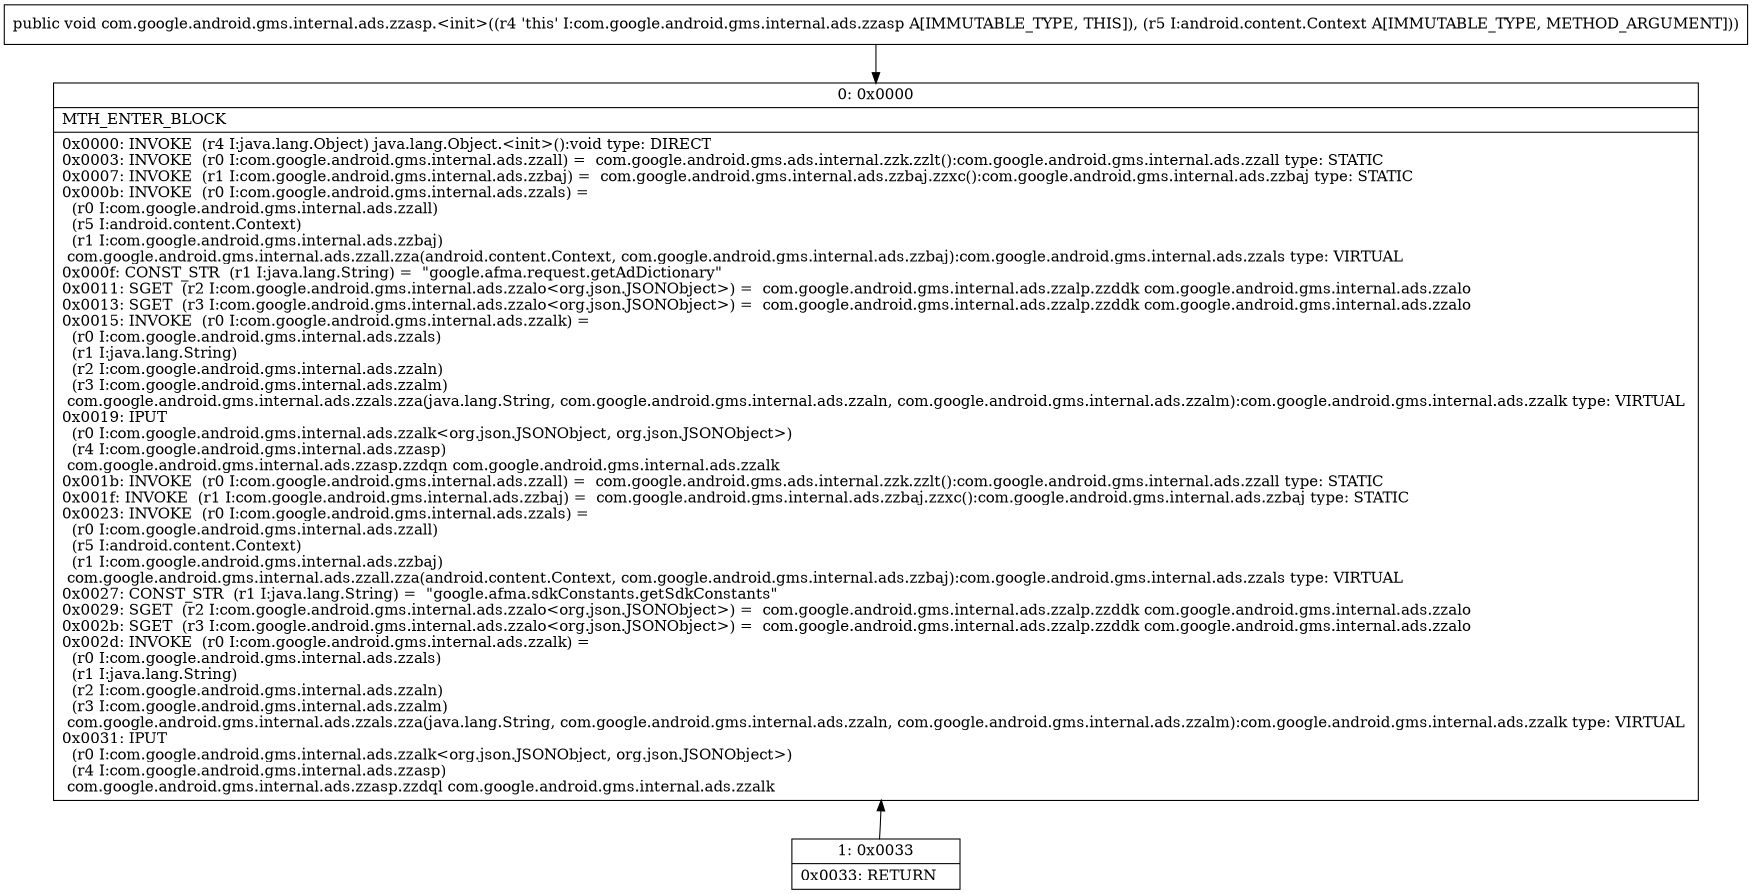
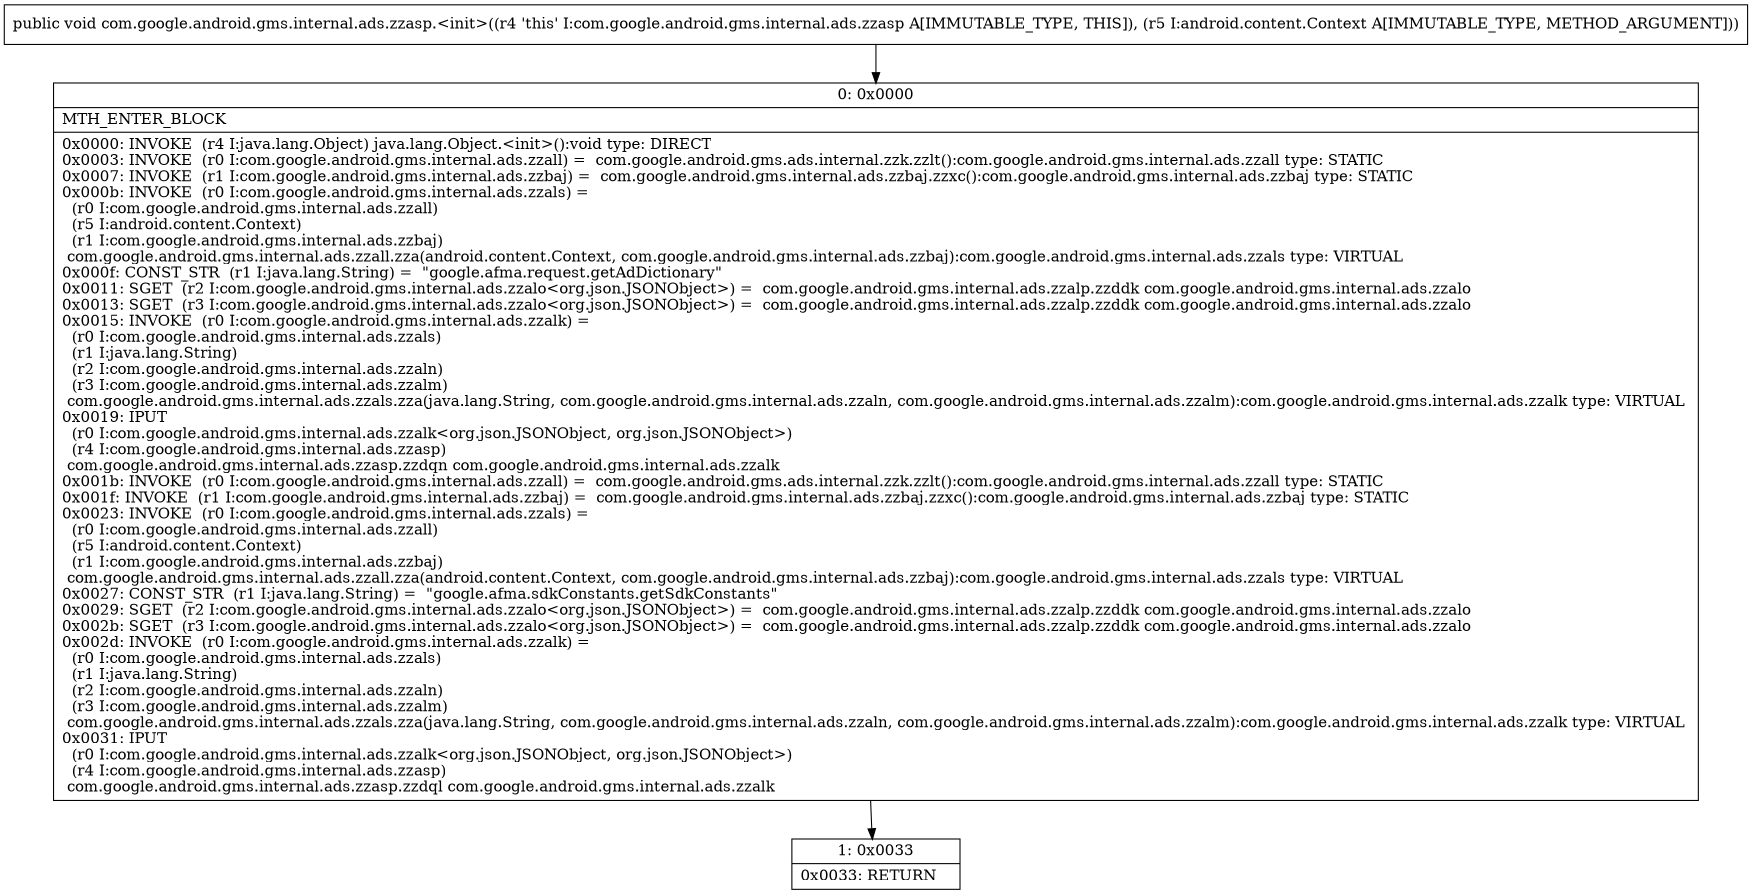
edge "1: 0x0033" -> "0: 0x0000": reversed
